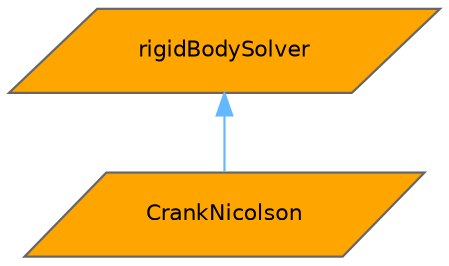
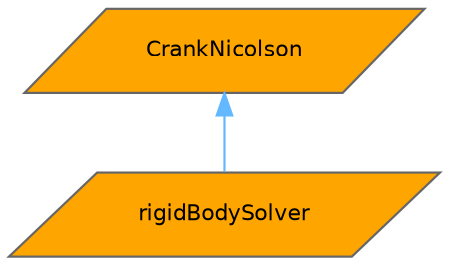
edge "CrankNicolson" -> "rigidBodySolver": reversed
